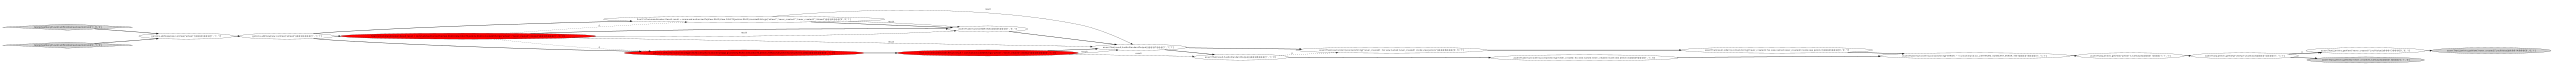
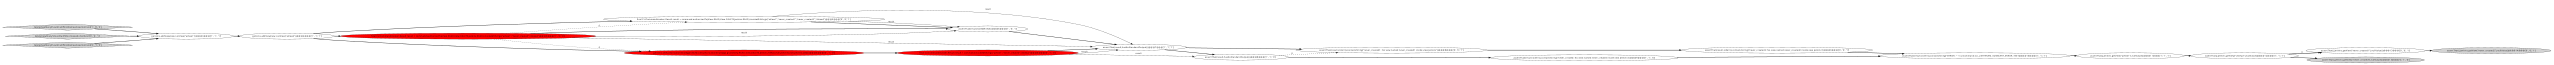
node "deleteViewManyShouldFailIfMoreViewsDoNotExist['0', '0', '1']": added
